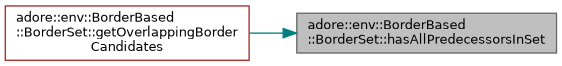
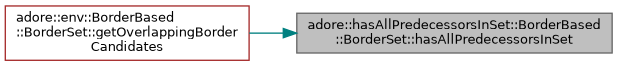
node "adore::env::BorderBased ::BorderSet::hasAllPredecessorsInSet": label "adore::env::BorderBased ::BorderSet::hasAllPredecessorsInSet" -> "adore::hasAllPredecessorsInSet::BorderBased ::BorderSet::hasAllPredecessorsInSet"
